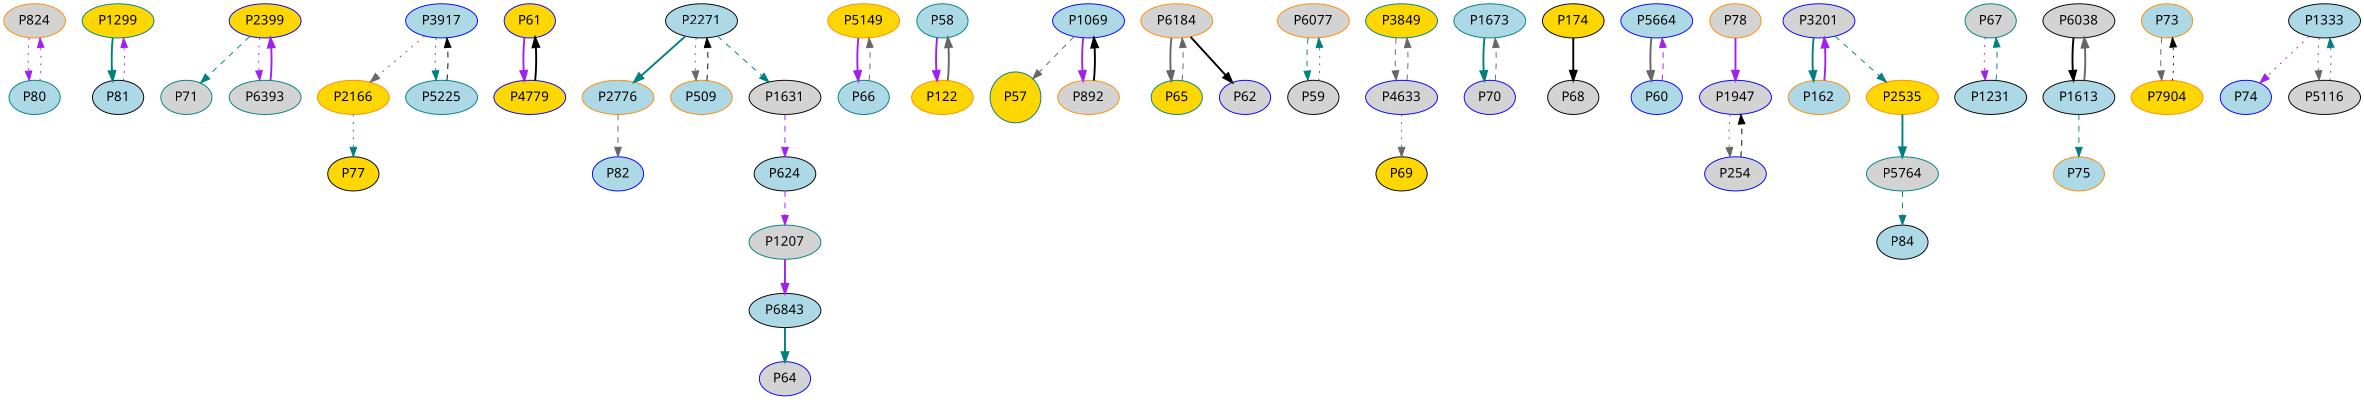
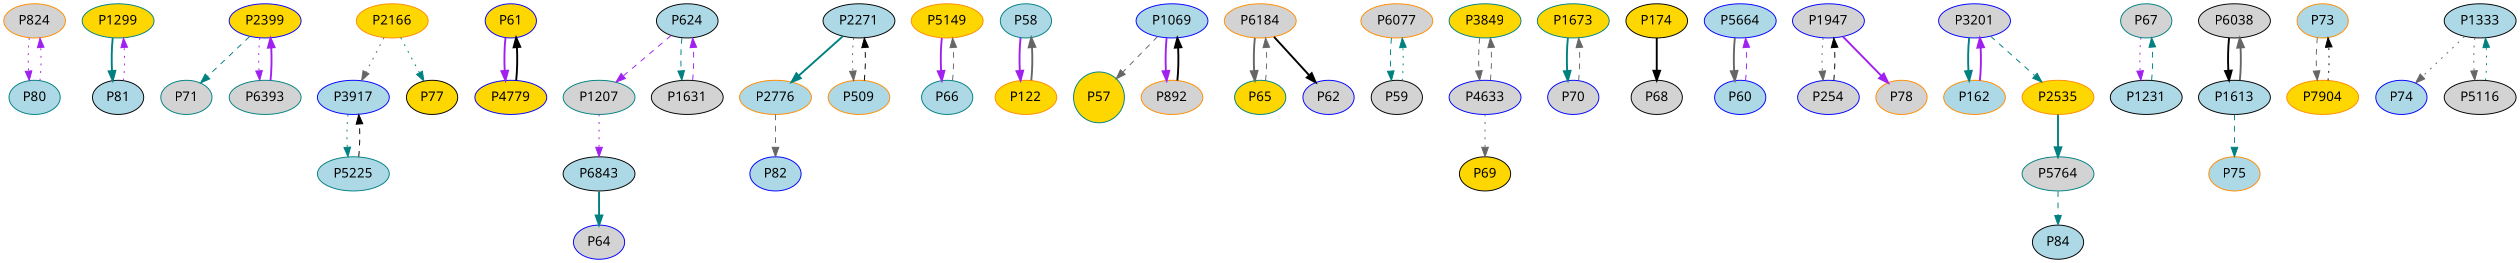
node "P1673": fillcolor lightblue -> gold
edge "P78" -> "P1947": reversed
edge "P3917" -> "P2166": reversed
edge "P2271" -> "P1631": now "P624" -> "P1631"
edge "P1333" -> "P74": color purple -> gray40
edge "P1207" -> "P6843": style bold -> dotted
